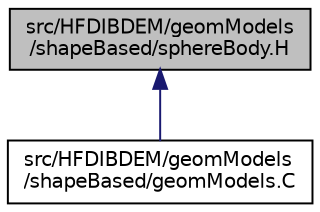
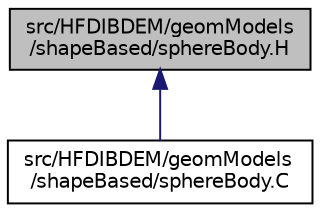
node "src/HFDIBDEM/geomModels /shapeBased/geomModels.C": label "src/HFDIBDEM/geomModels /shapeBased/geomModels.C" -> "src/HFDIBDEM/geomModels /shapeBased/sphereBody.C"
